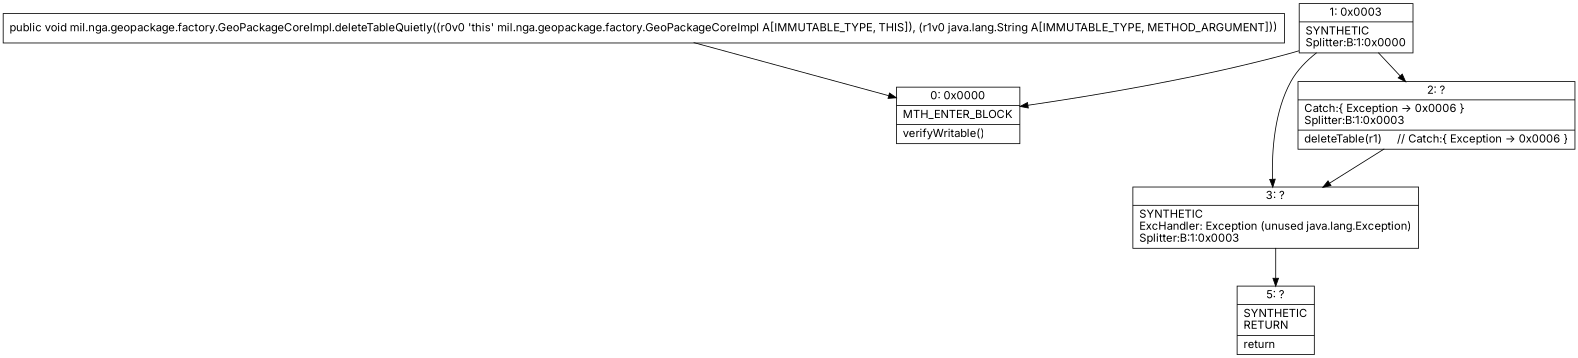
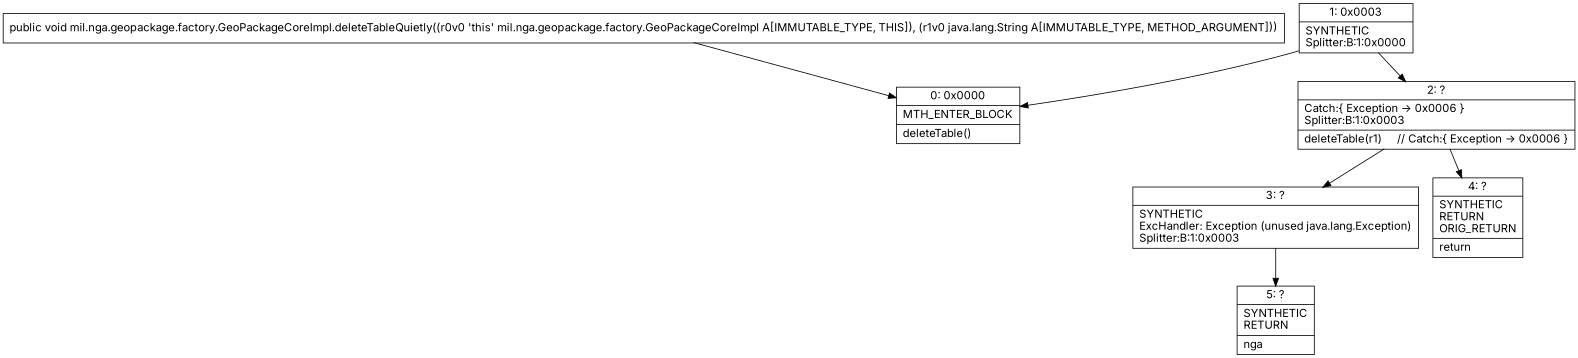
edge "1: 0x0003" -> "3: ?": removed
node "0: 0x0000": text "verifyWritable()" -> "deleteTable()"
node "4: ?": added
node "5: ?": text "return" -> "nga"
